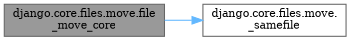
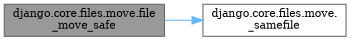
node "django.core.files.move.file _move_core": label "django.core.files.move.file _move_core" -> "django.core.files.move.file _move_safe"
